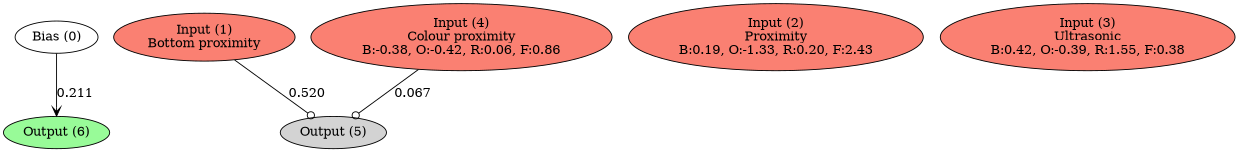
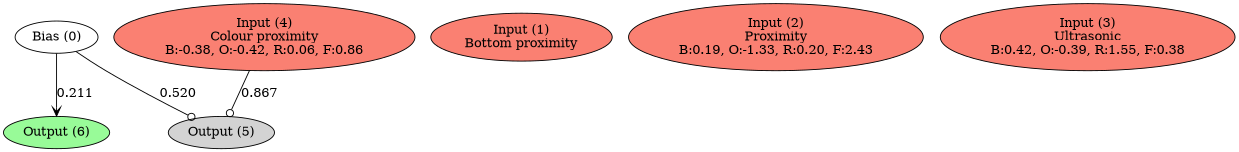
edge "Input (1) Bottom proximity" -> "Output (5)": now "Bias (0)" -> "Output (5)"
edge "Input (4) Colour proximity B:-0.38, O:-0.42, R:0.06, F:0.86" -> "Output (5)": label "0.067" -> "0.867"
